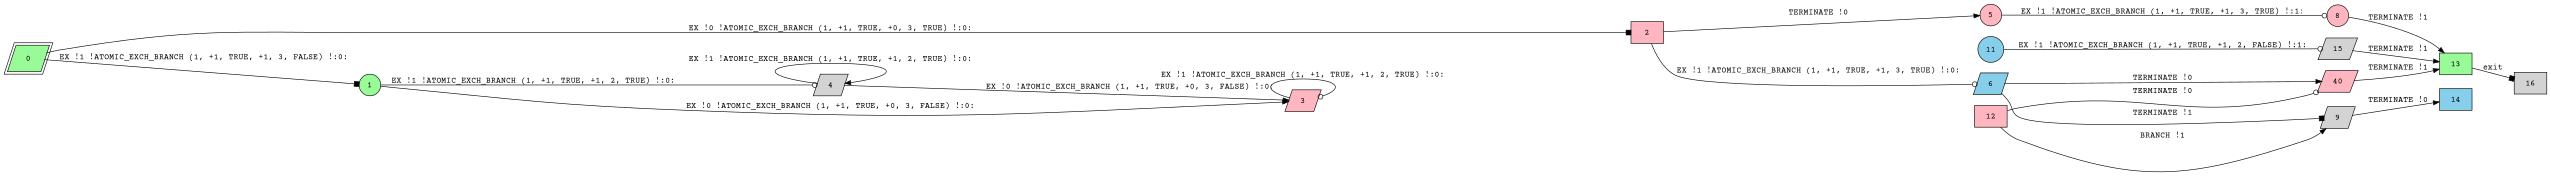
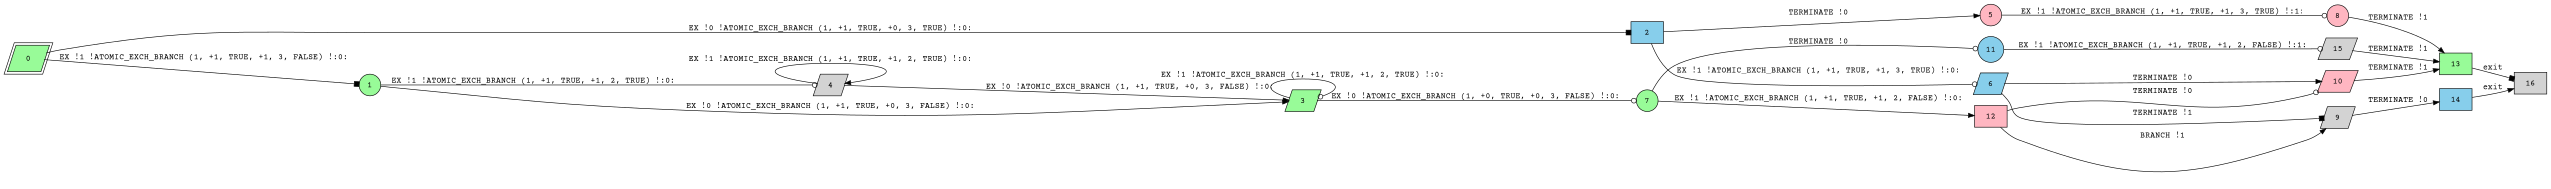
node "2": fillcolor lightpink -> skyblue
node "40": label "40" -> "10"
edge "14" -> "16": added, label "exit"
node "3": fillcolor lightpink -> palegreen
node "7": added
